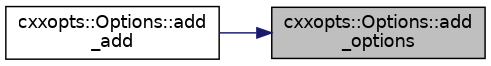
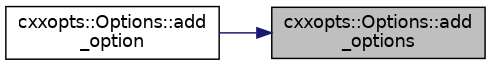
node "cxxopts::Options::add _add": label "cxxopts::Options::add _add" -> "cxxopts::Options::add _option"
